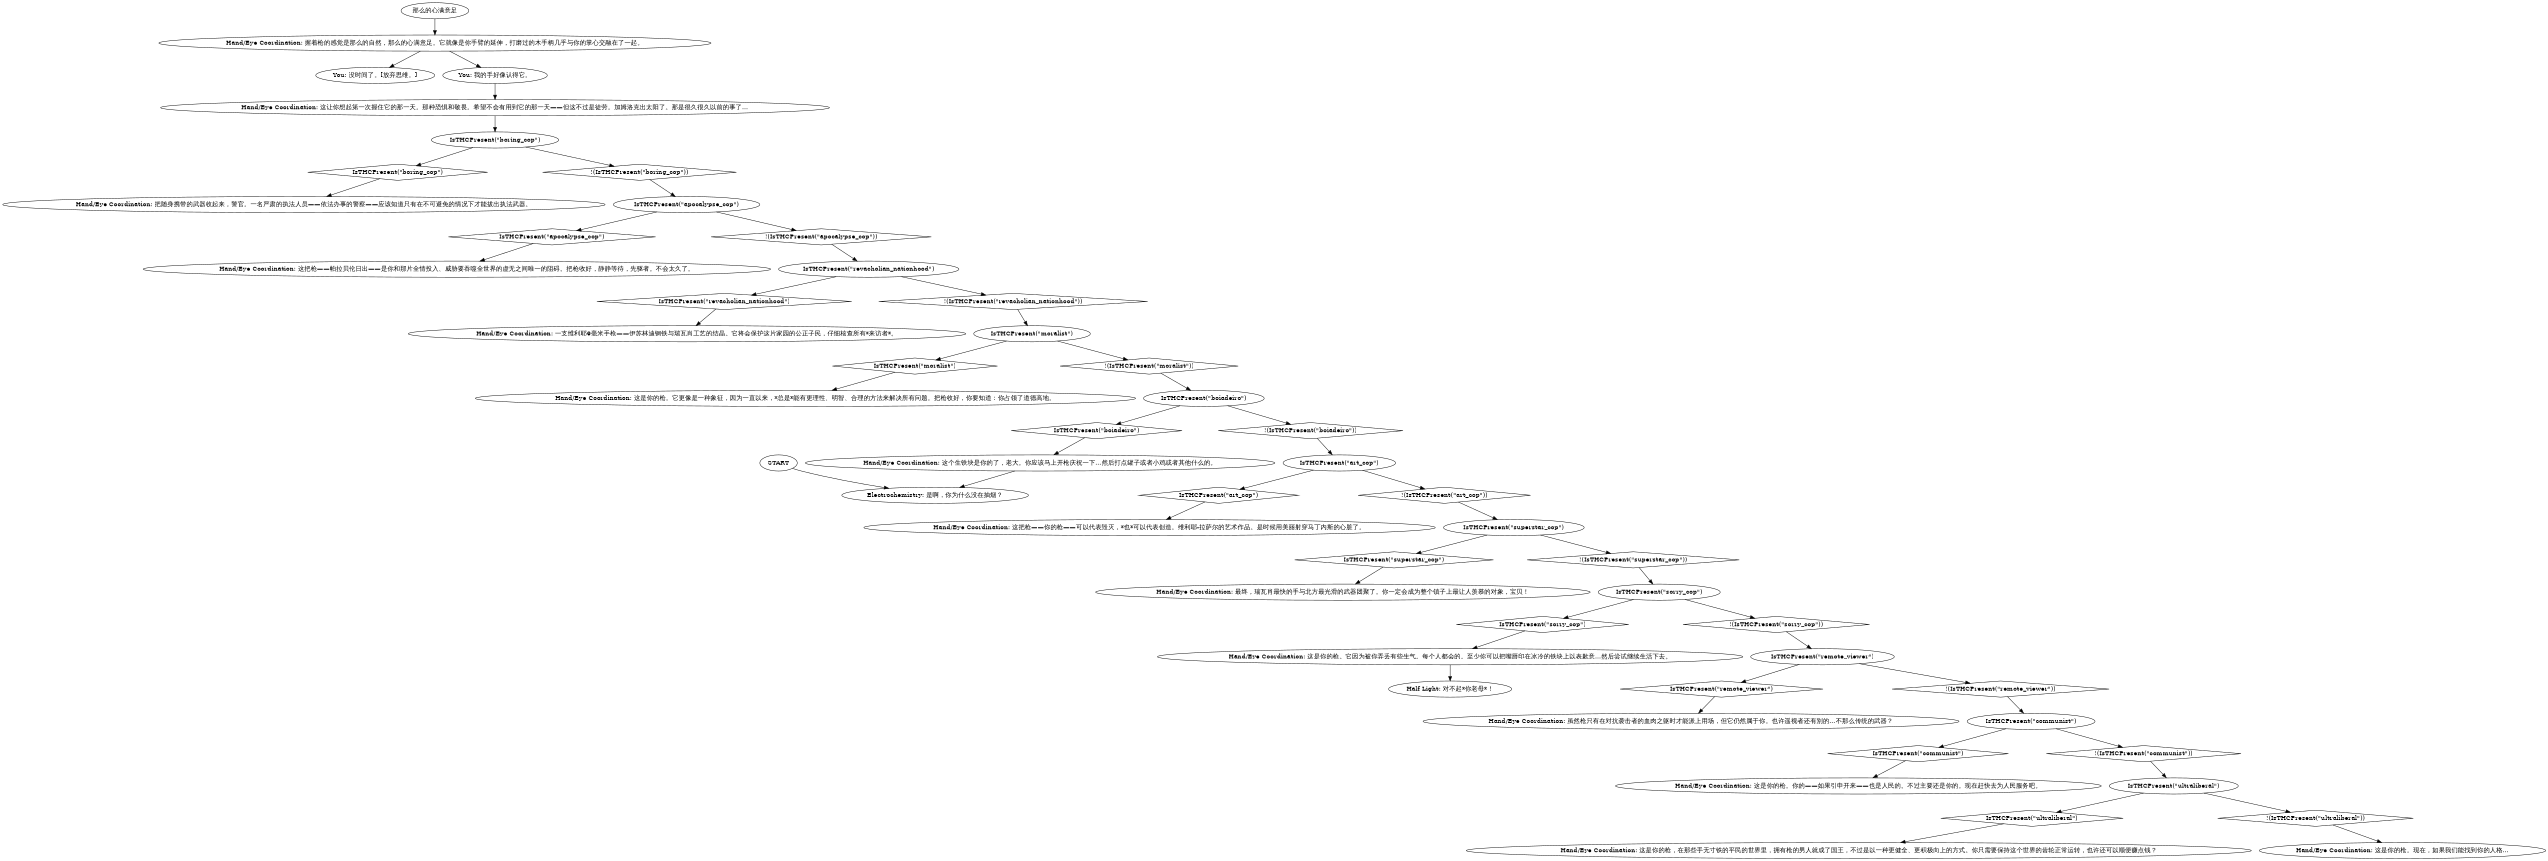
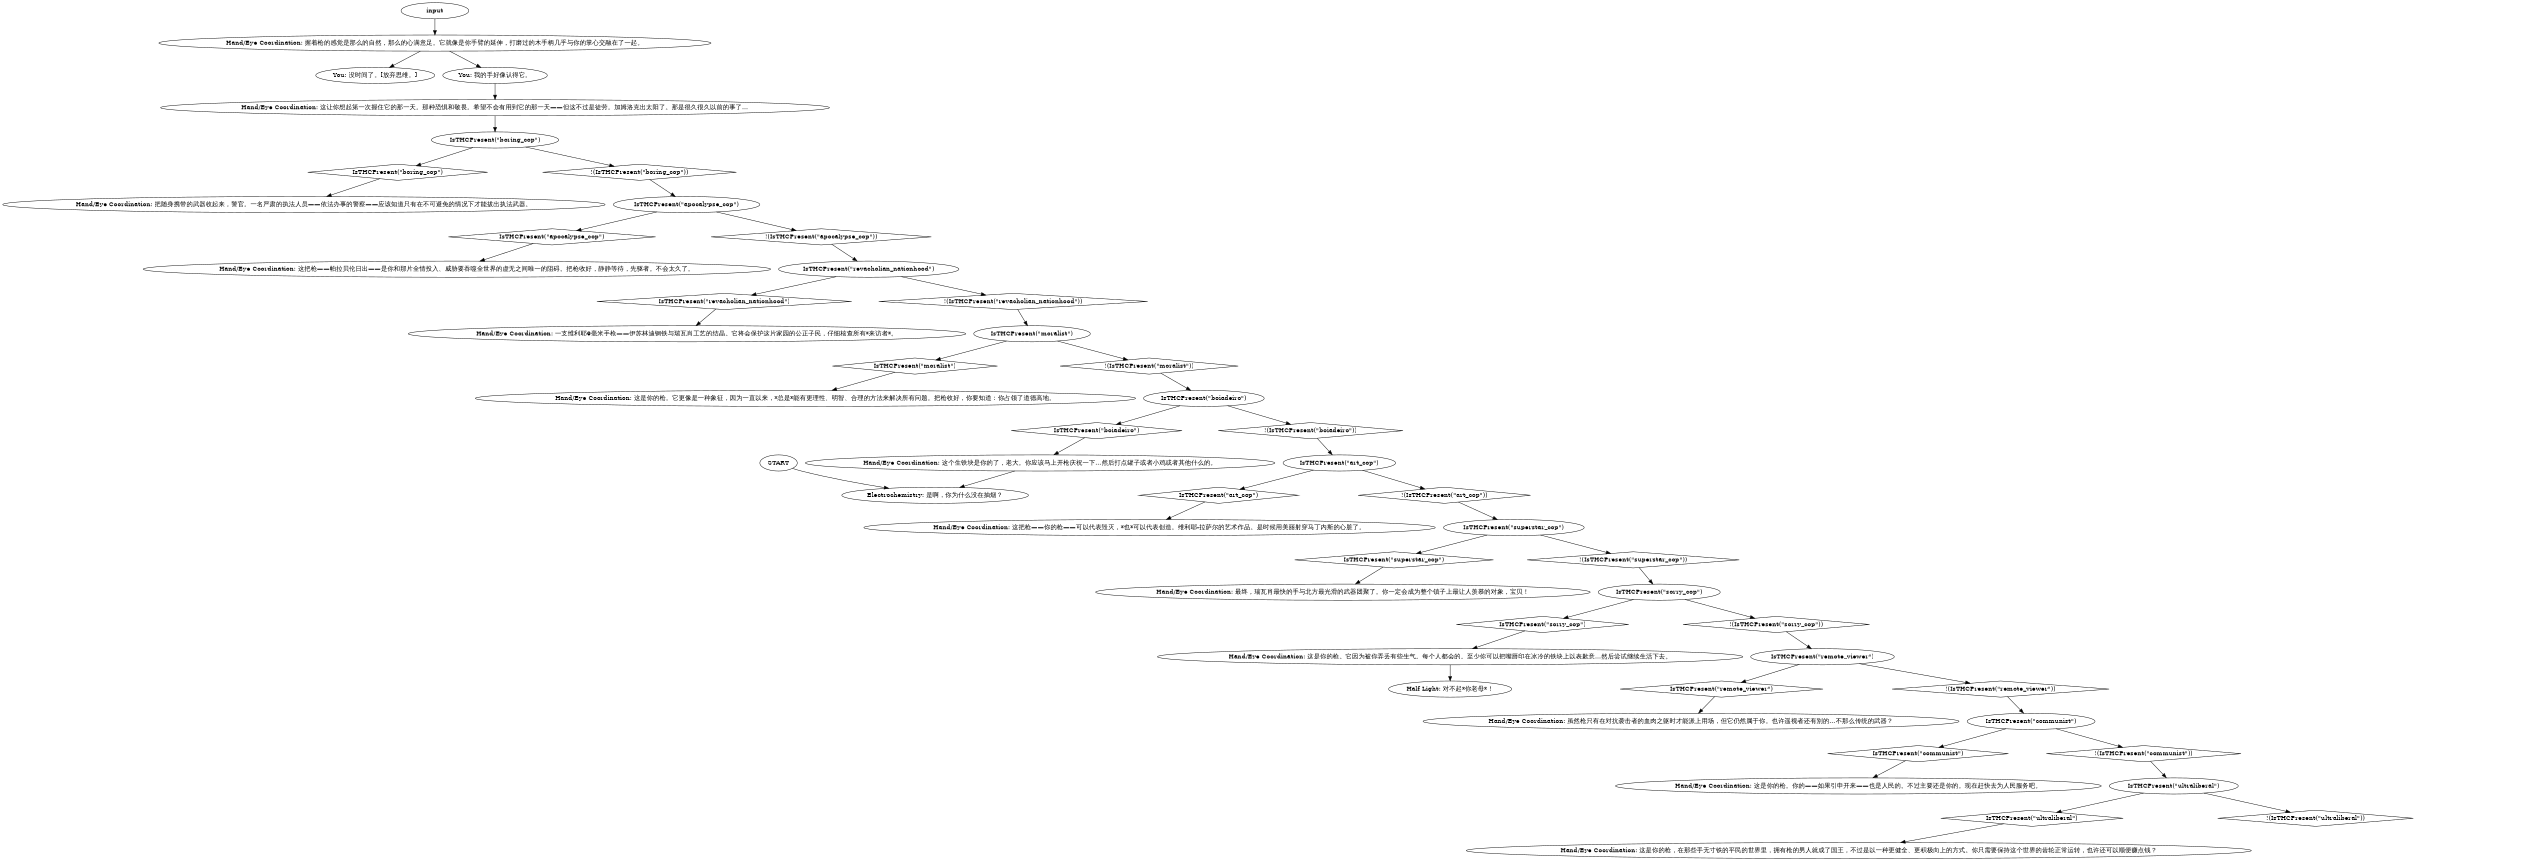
node "那么的心满意足": label "那么的心满意足" -> "input"
node "Hand/Eye Coordination: 这是你的枪。现在，如果我们能找到你的人格…": removed
